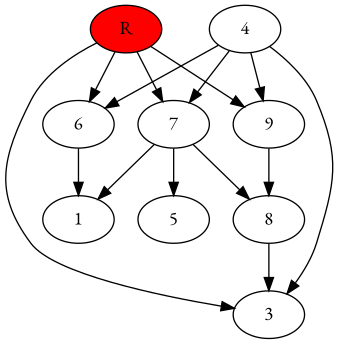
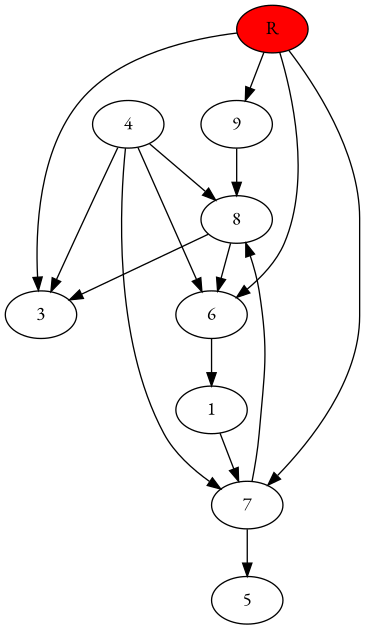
edge "4" -> "9": now "4" -> "8"
edge "7" -> "1": reversed
edge "8" -> "6": added
